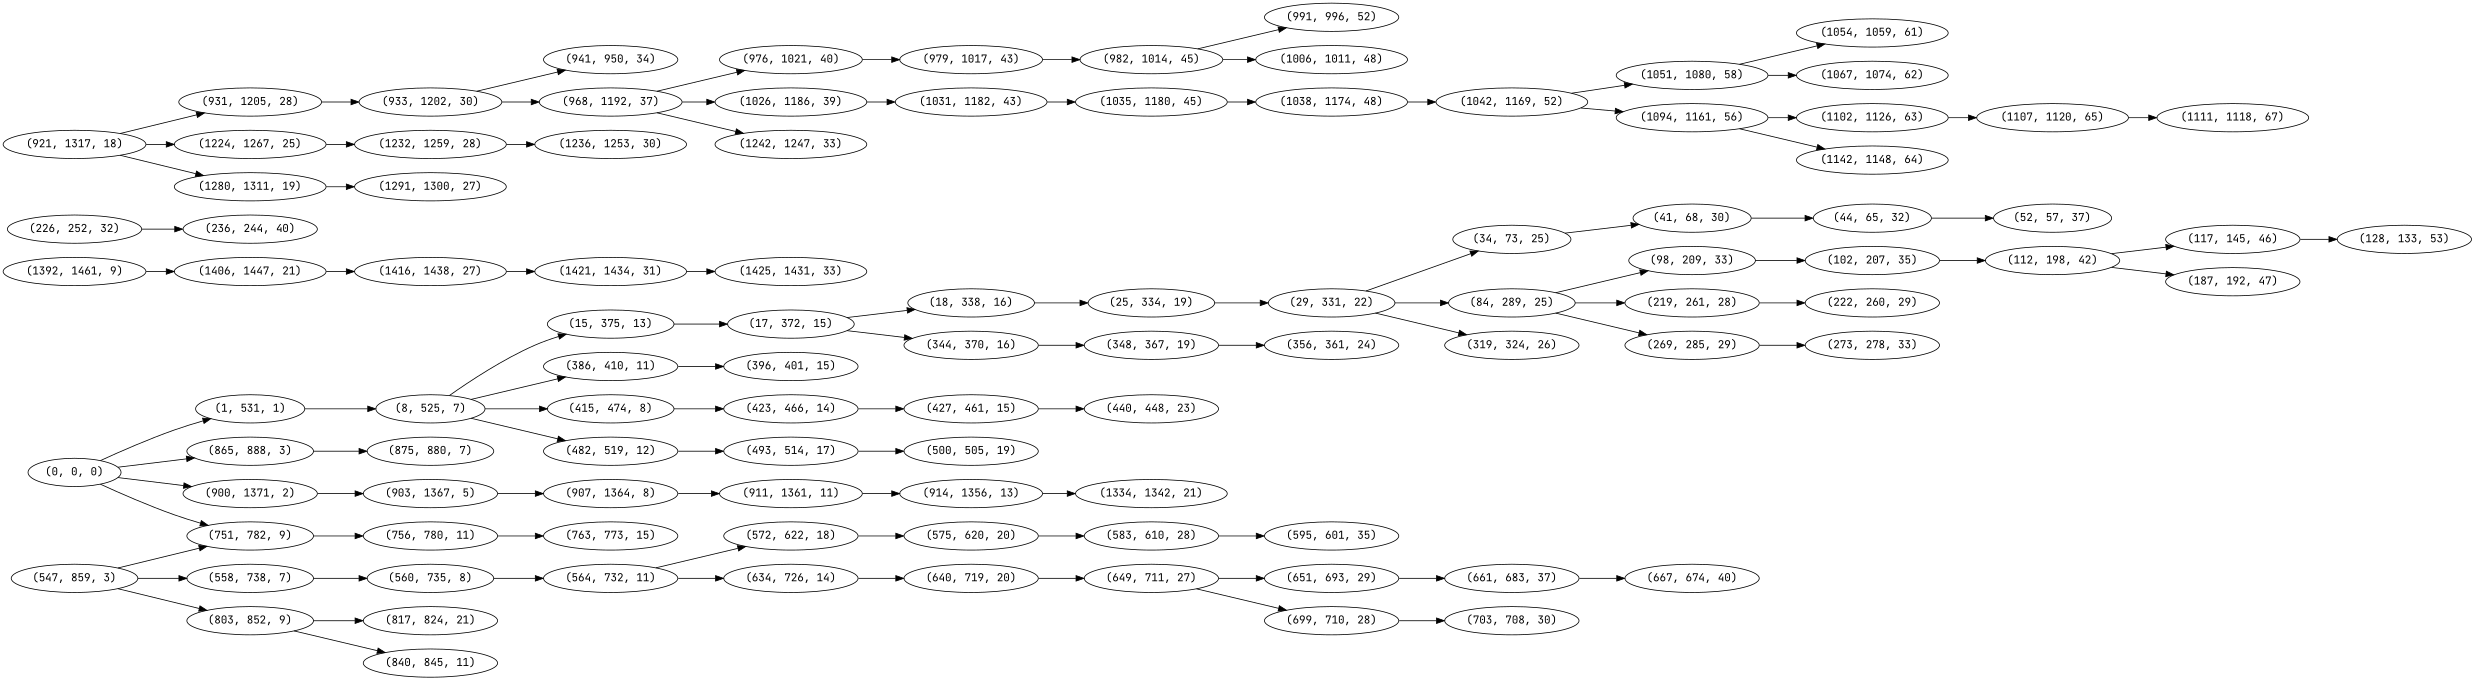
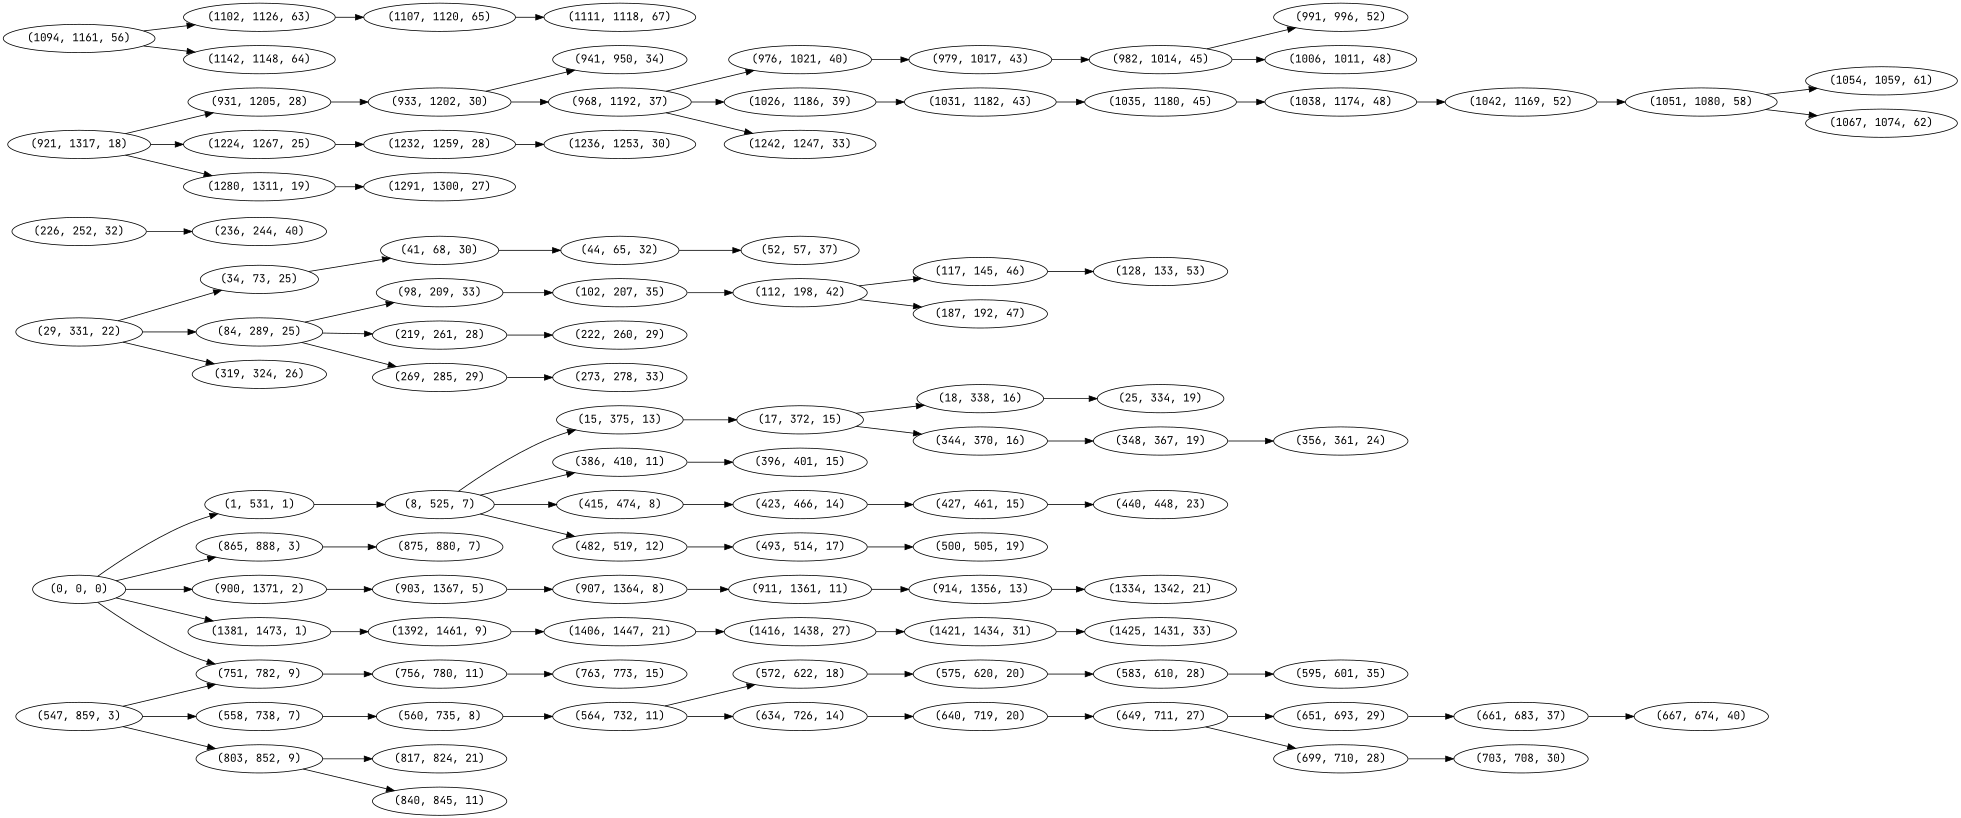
edge "(1042, 1169, 52)" -> "(1094, 1161, 56)": removed
edge "(25, 334, 19)" -> "(29, 331, 22)": removed
node "(1381, 1473, 1)": added
